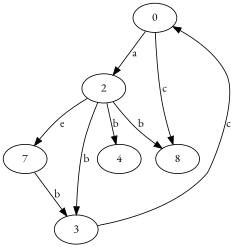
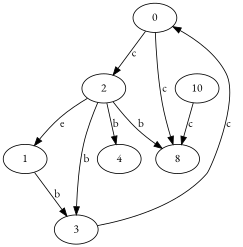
edge "0" -> "2": label "a" -> "c"
node "10": added
node "7": label "7" -> "1"
